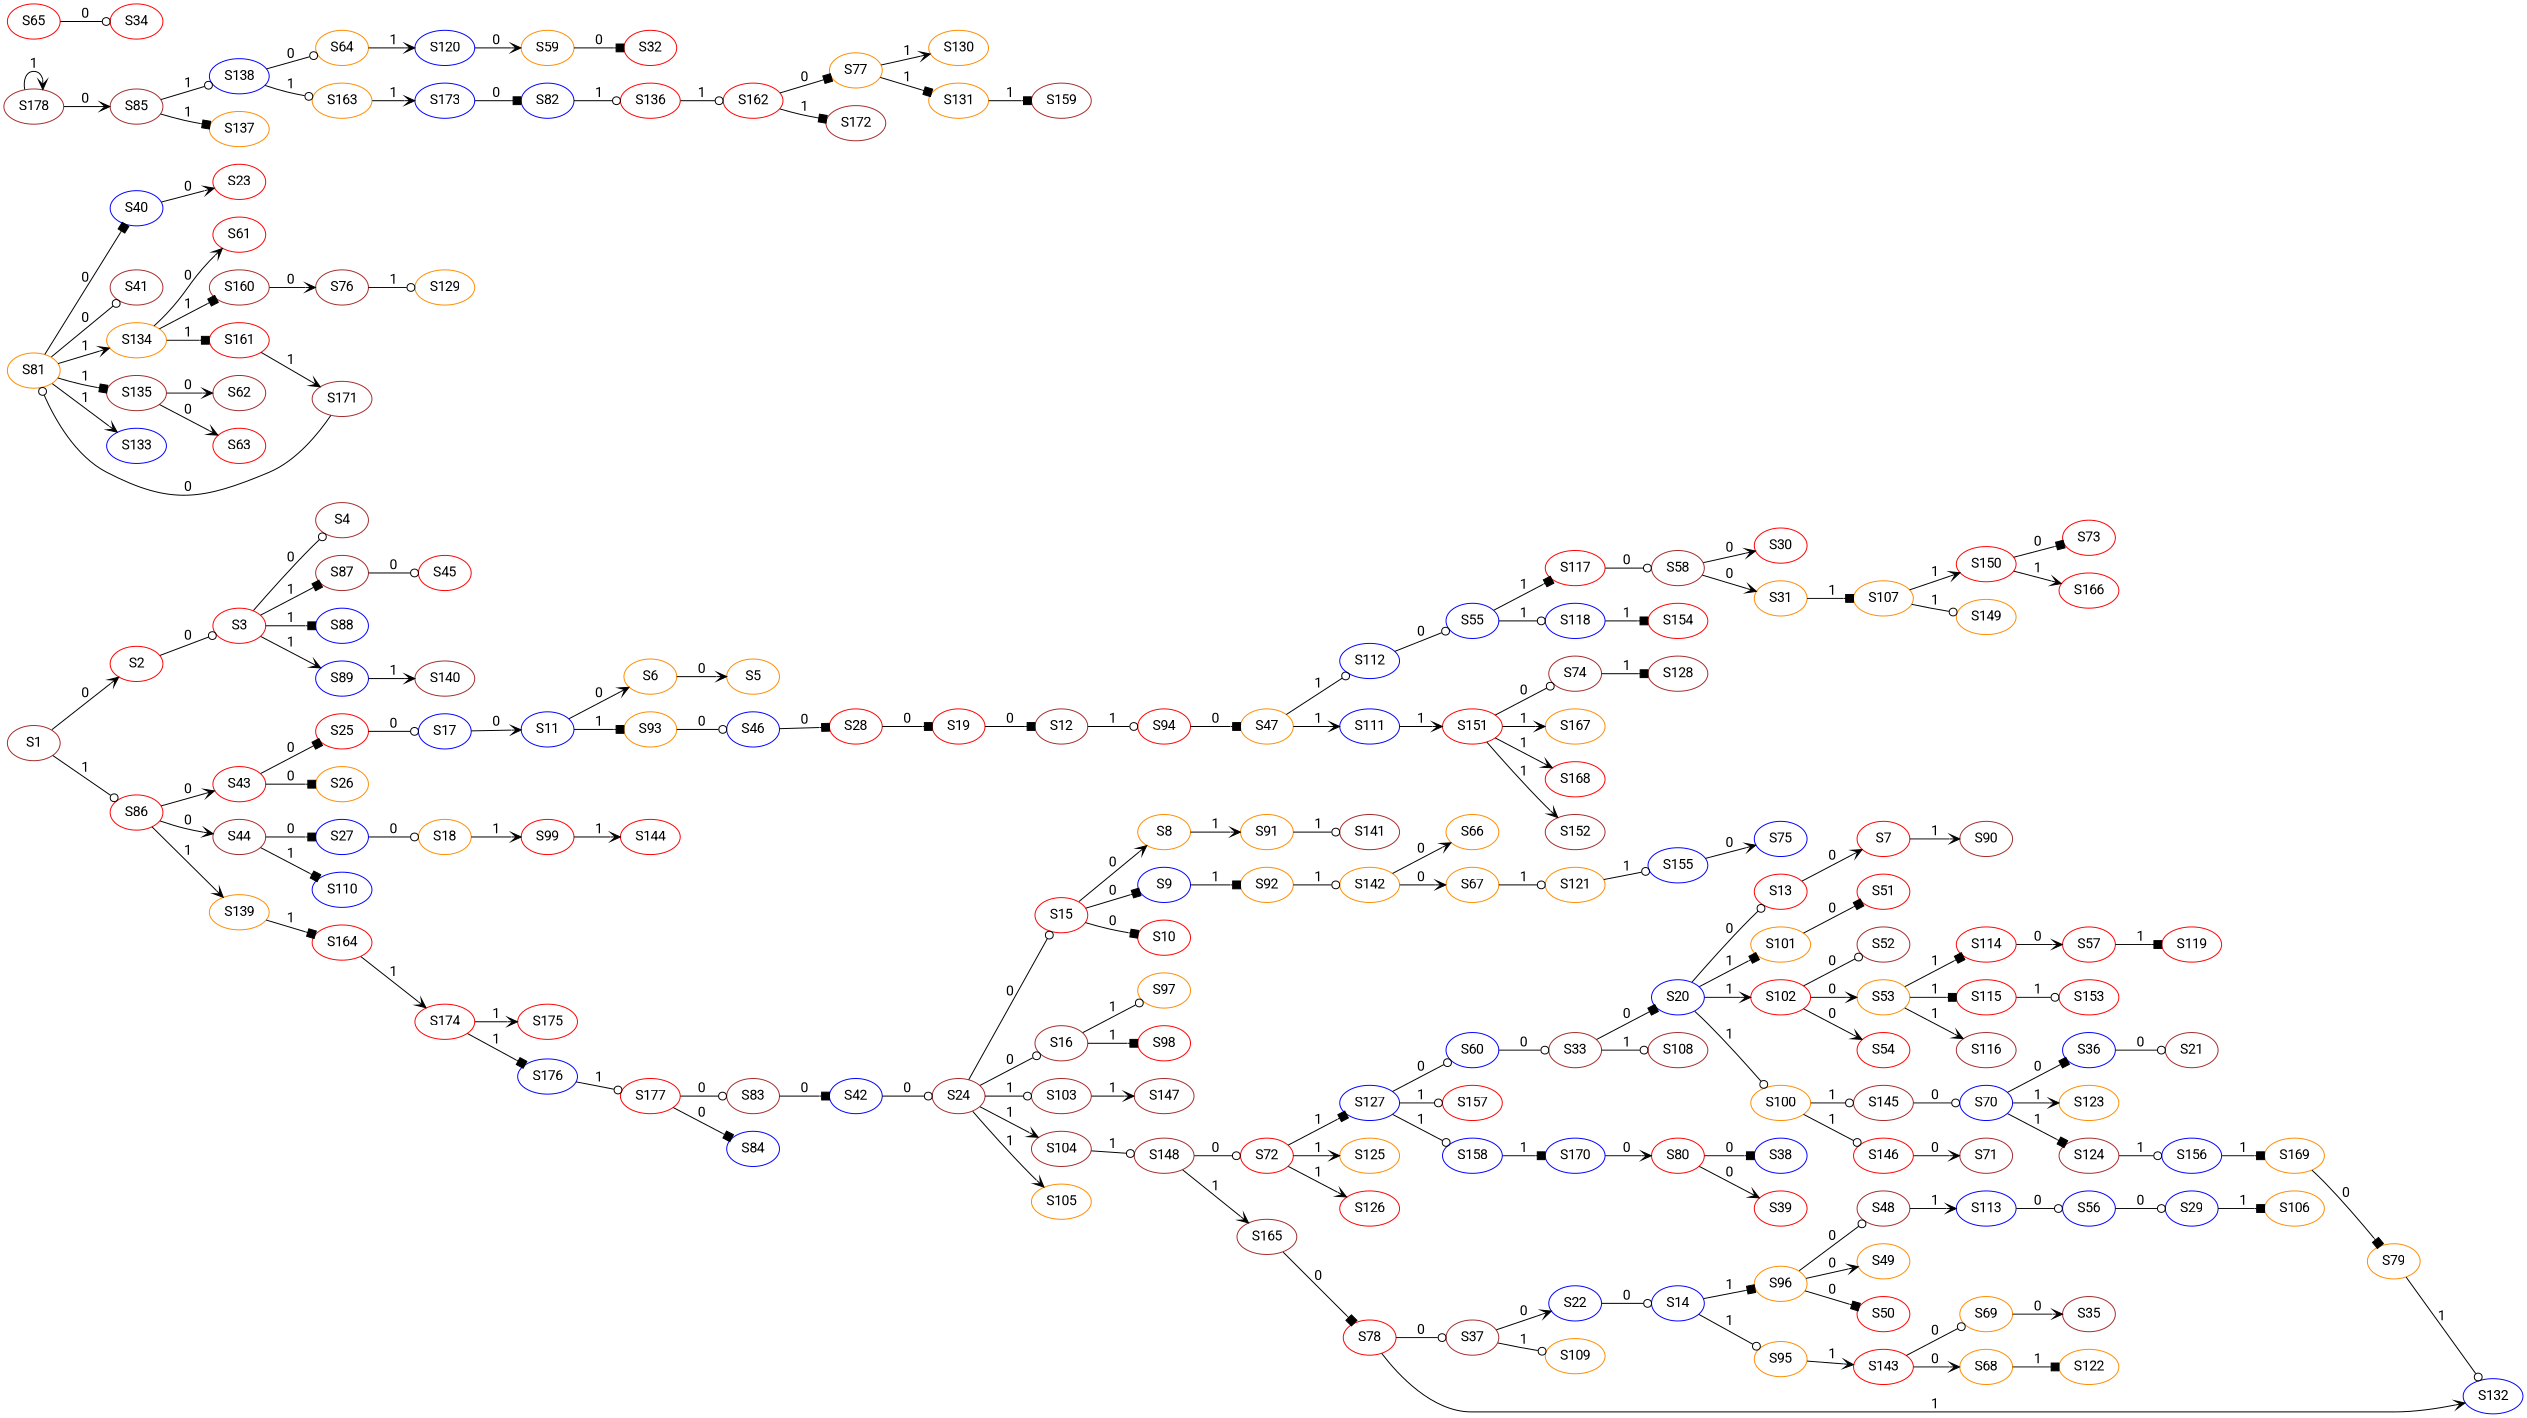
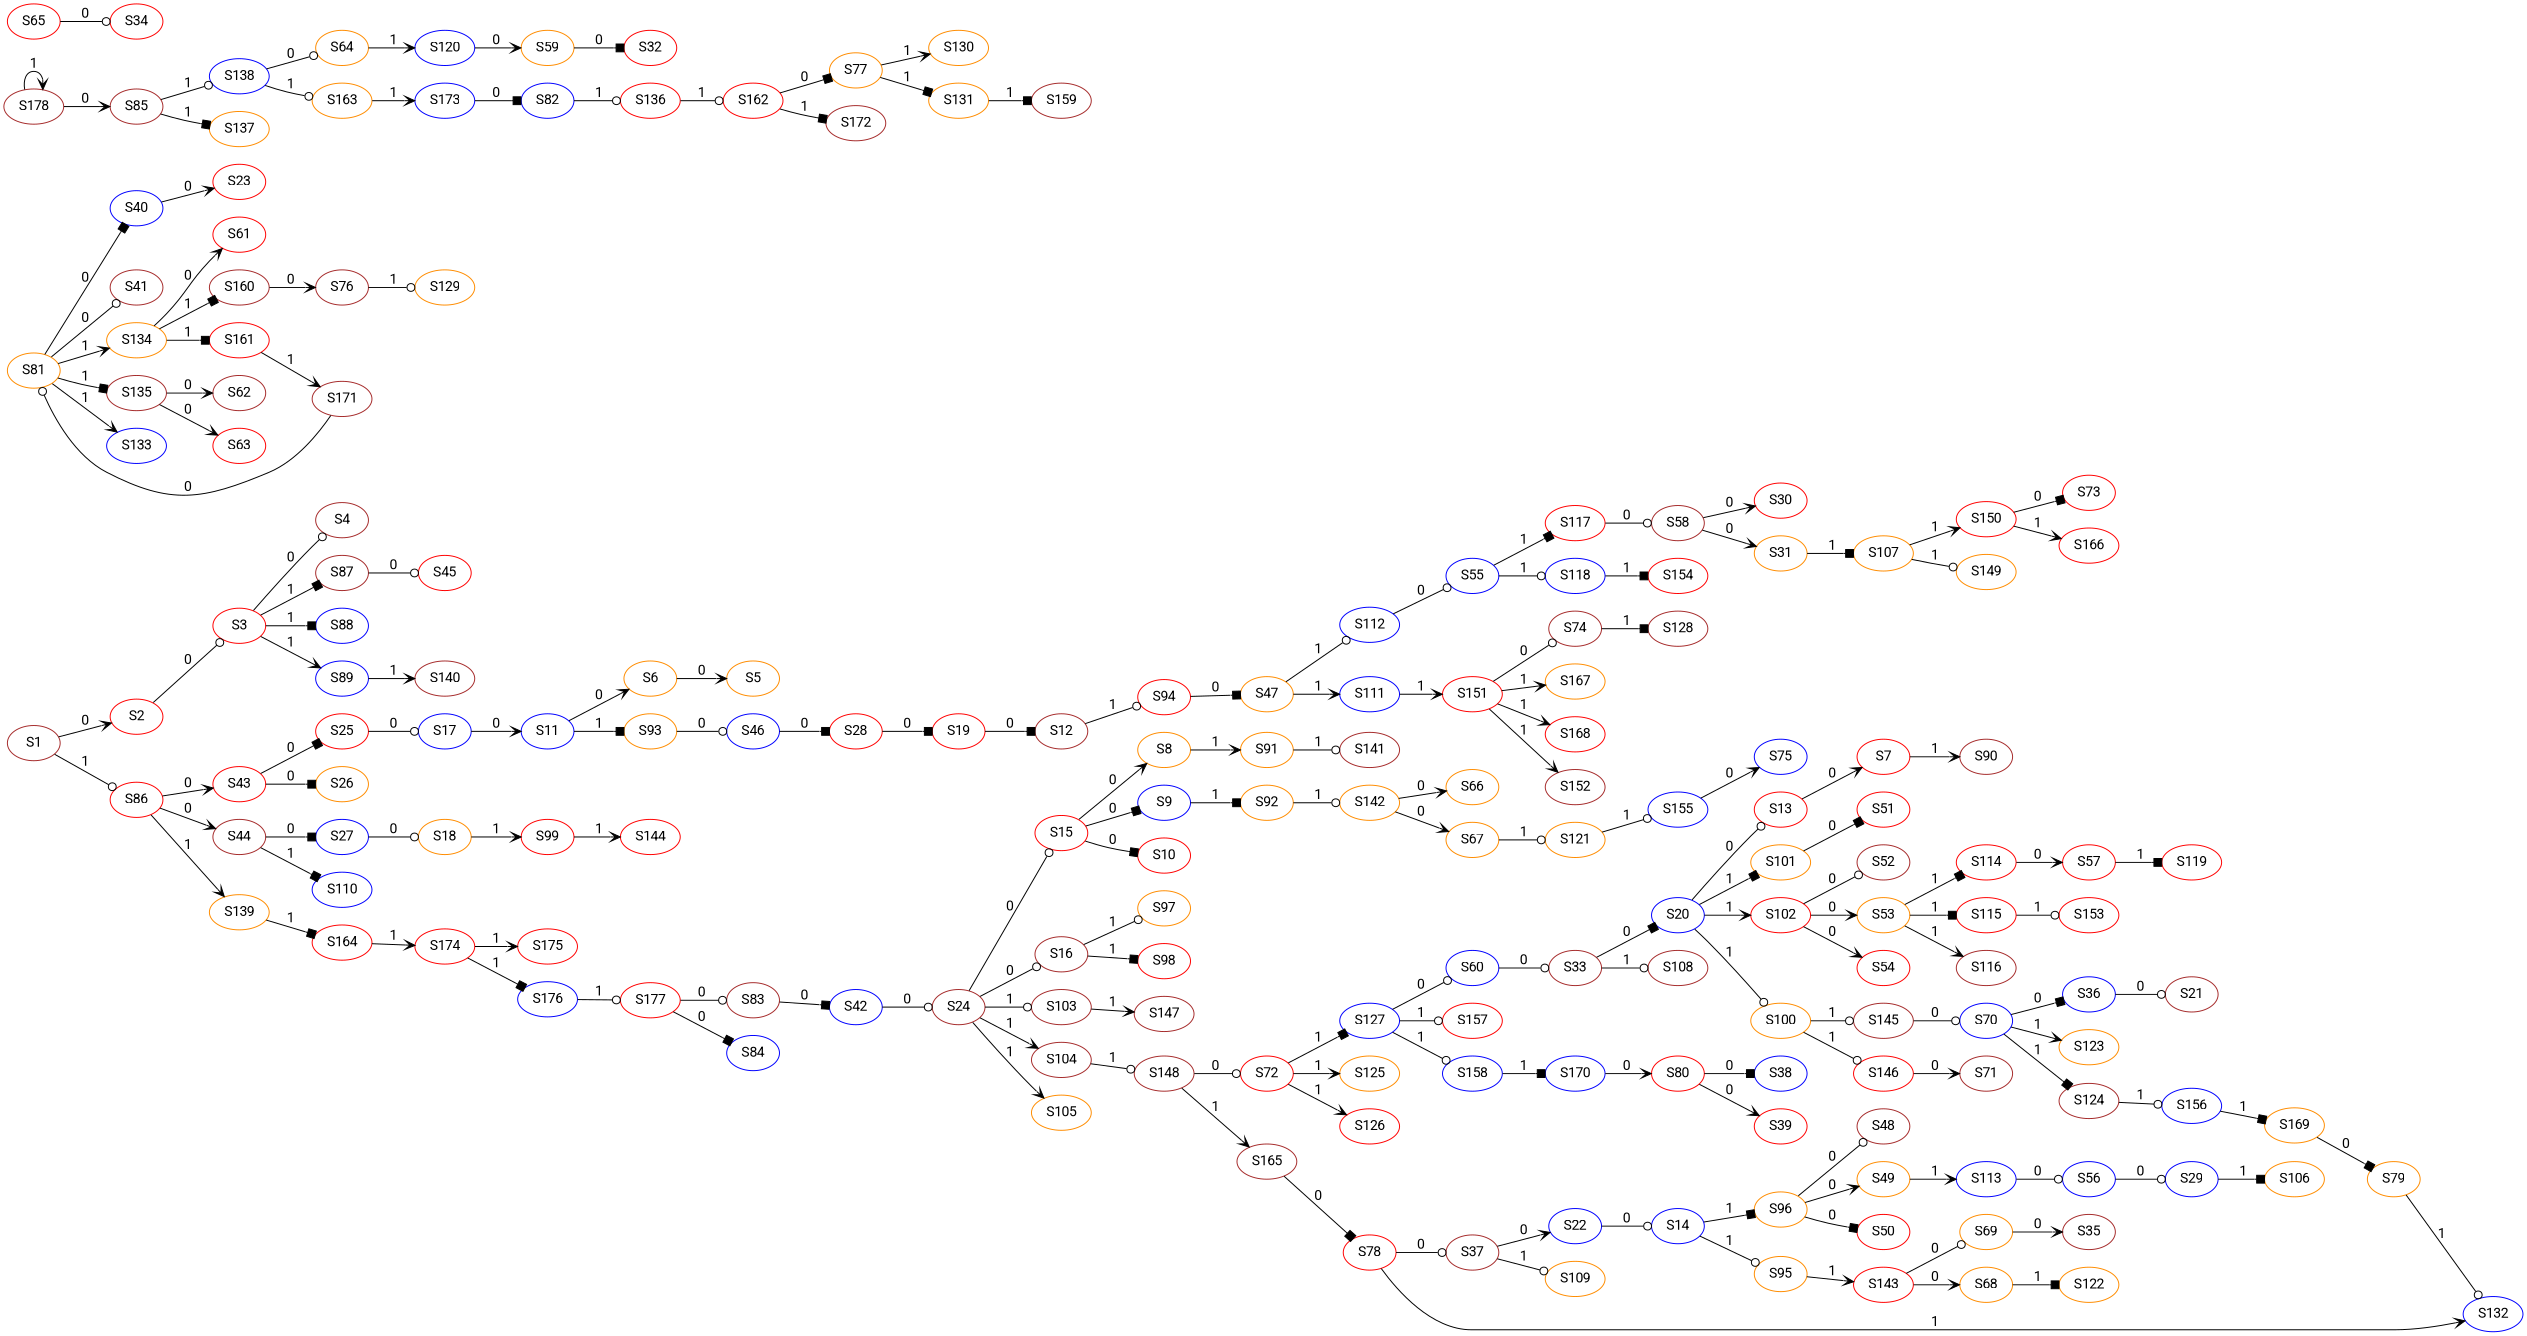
edge "S48" -> "S113": now "S49" -> "S113"
